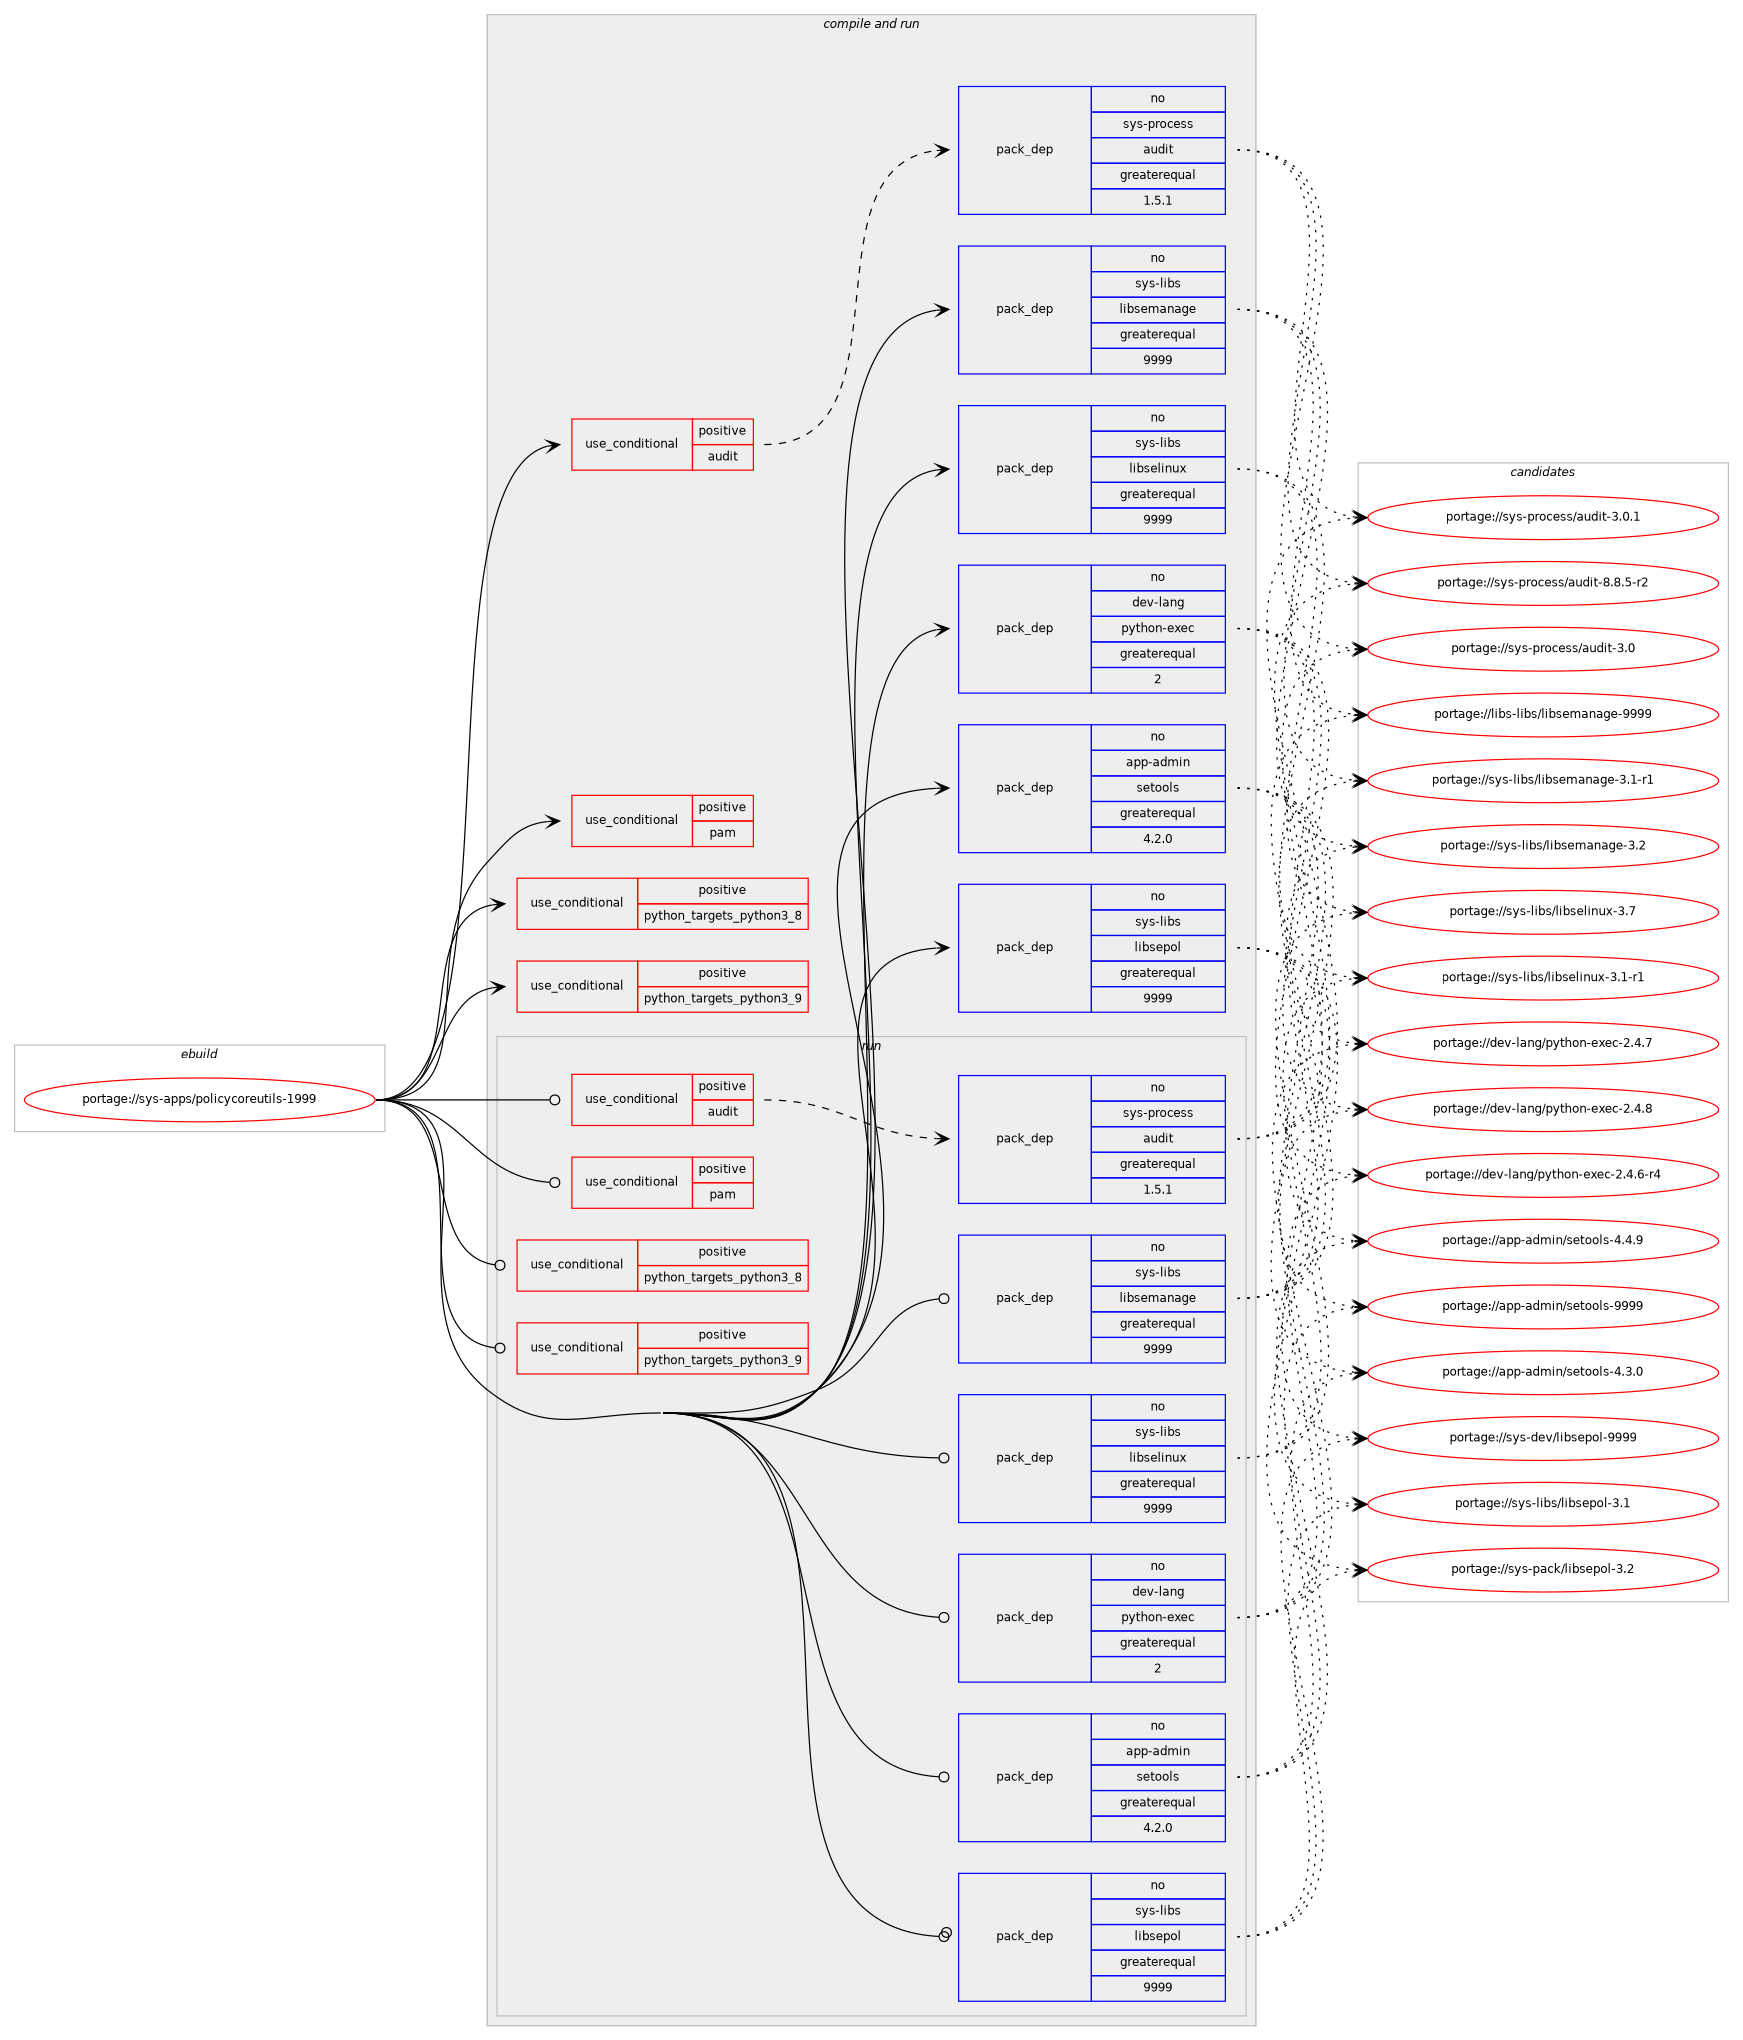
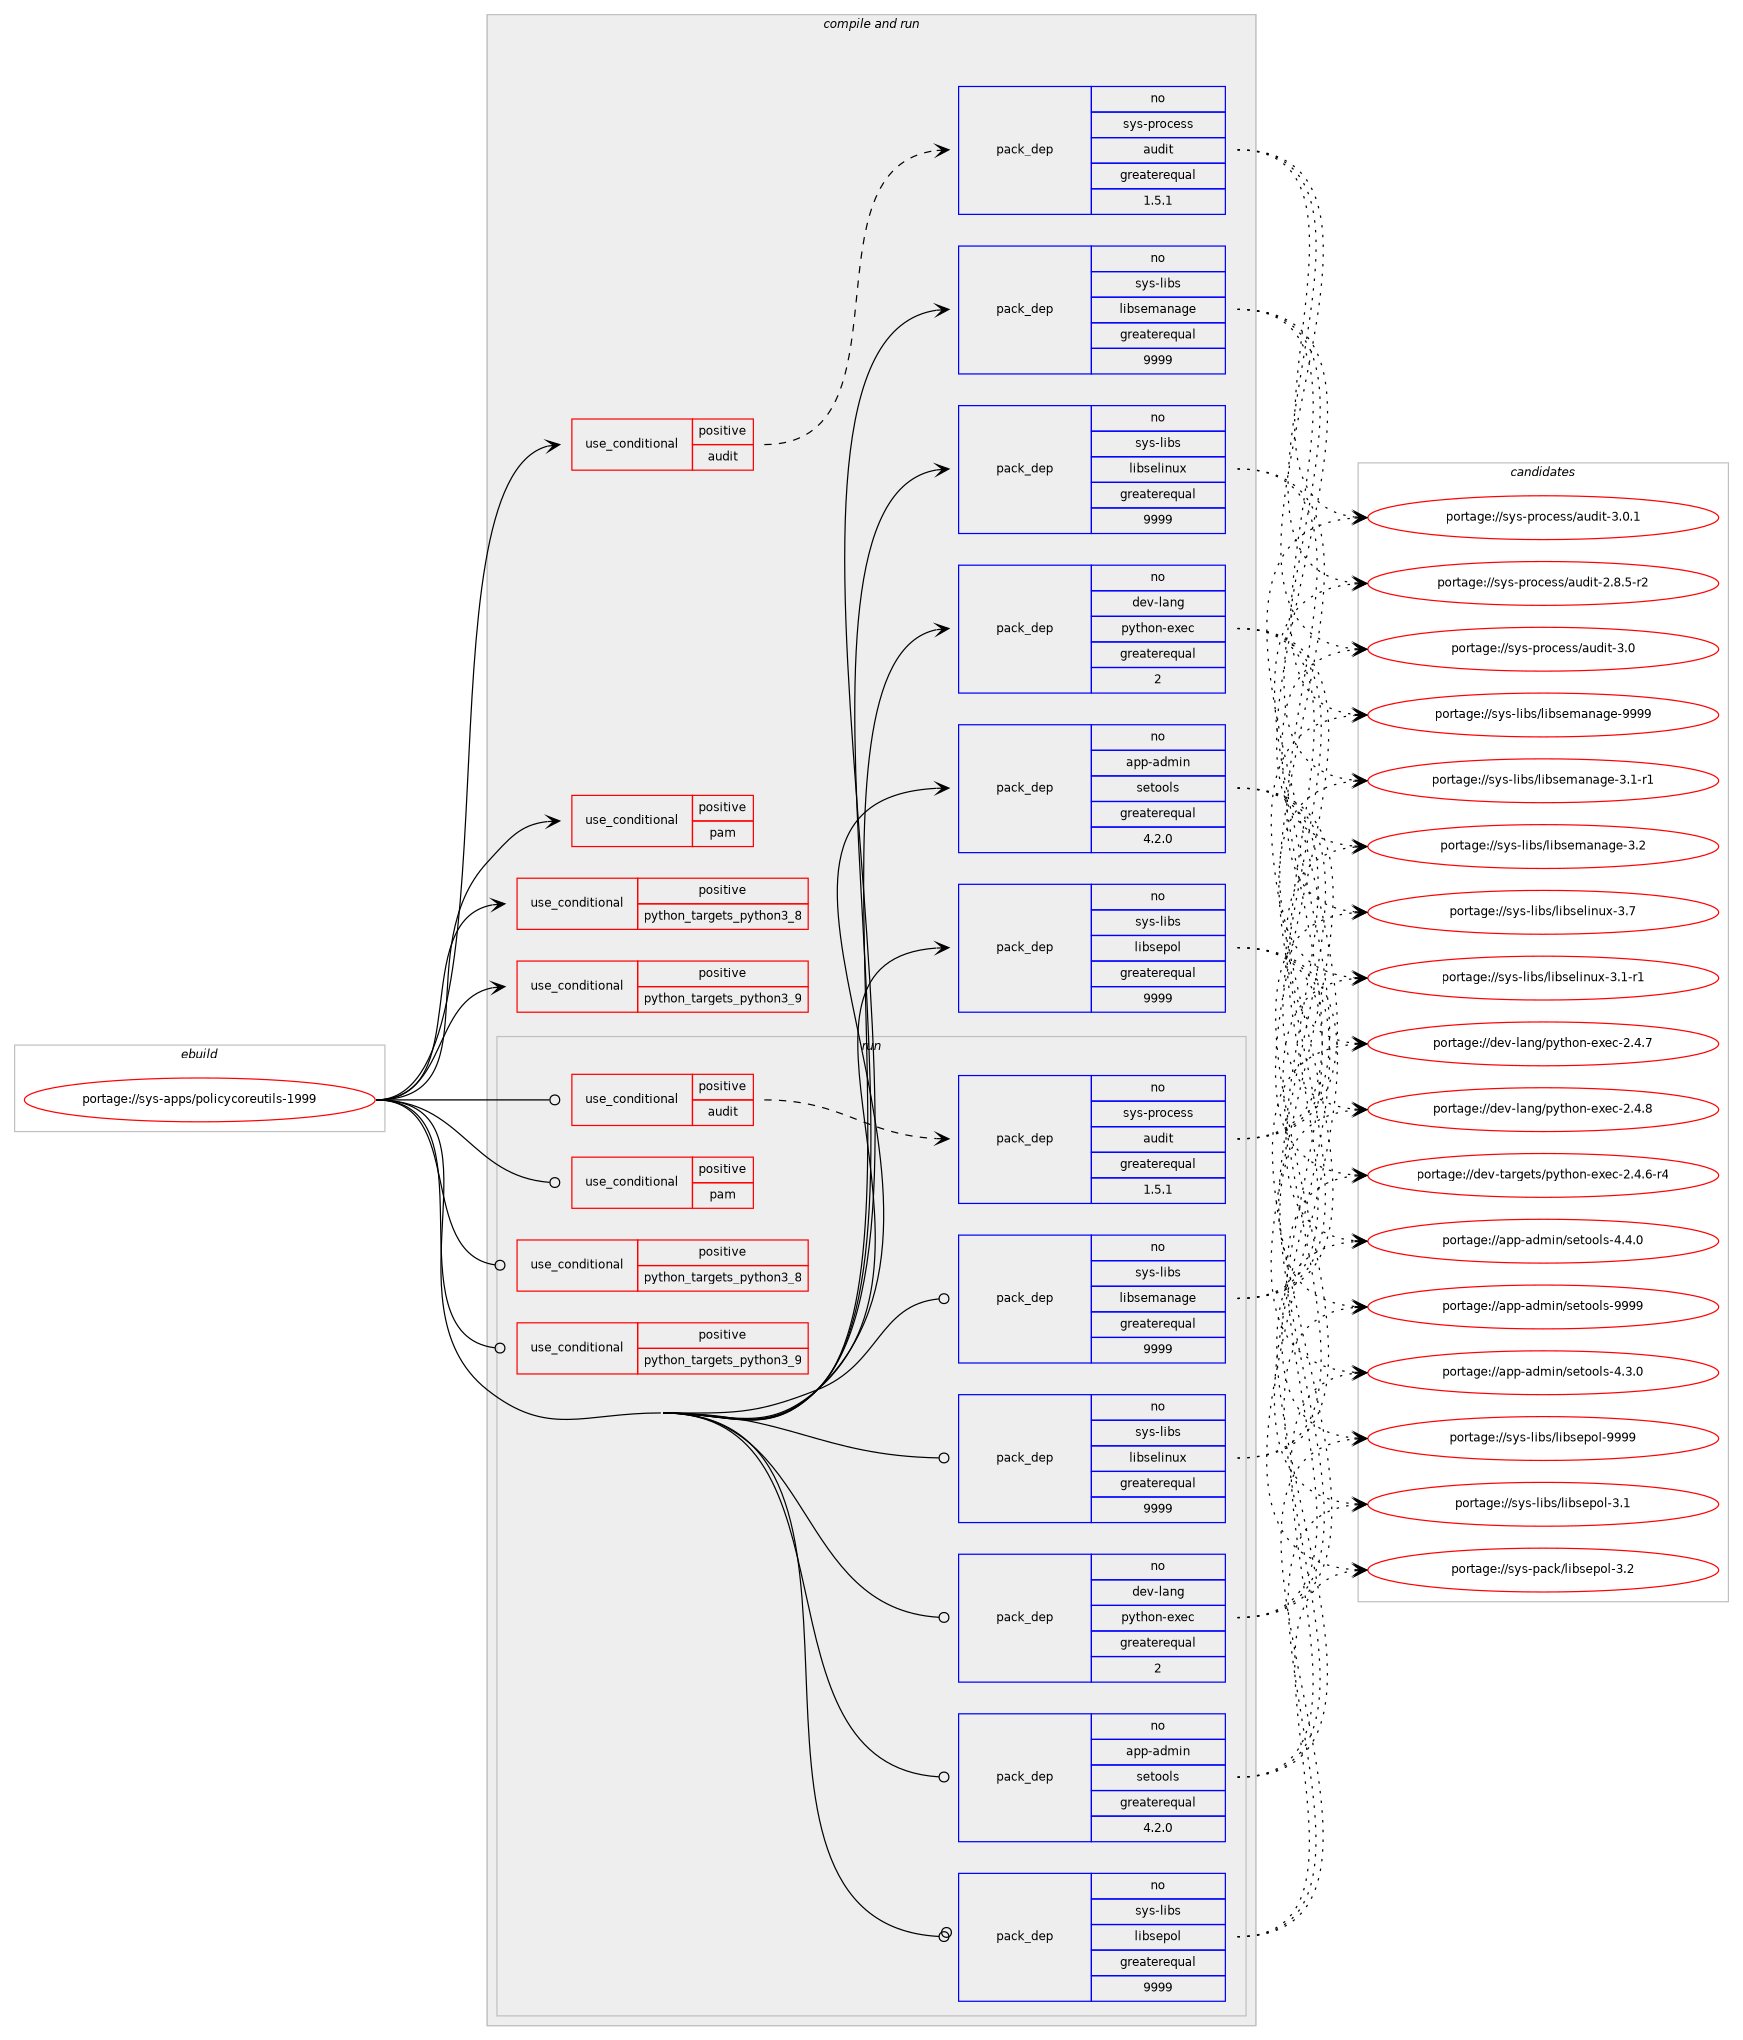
node "portage://sys-process/audit-8.8.5-r2": label "portage://sys-process/audit-8.8.5-r2" -> "portage://sys-process/audit-2.8.5-r2"
node "portage://libs-libs/libsemanage-9999": label "portage://libs-libs/libsemanage-9999" -> "portage://sys-libs/libsemanage-9999"
node "portage://dev-lang/python-exec-2.4.6-r4": label "portage://dev-lang/python-exec-2.4.6-r4" -> "portage://dev-targets/python-exec-2.4.6-r4"
node "portage://app-admin/setools-4.4.9": label "portage://app-admin/setools-4.4.9" -> "portage://app-admin/setools-4.4.0"
node "portage://sys-dev/libsepol-9999": label "portage://sys-dev/libsepol-9999" -> "portage://sys-libs/libsepol-9999"
